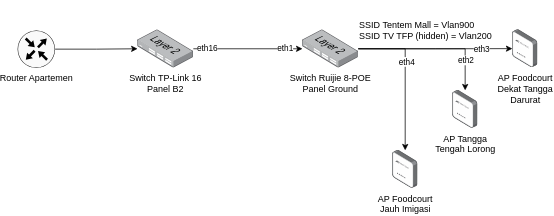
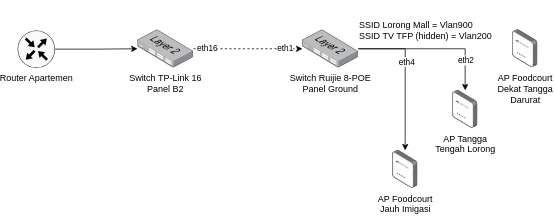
node "SSID Tentem Mall = Vlan900 SSID TV TFP (hidden) = Vlan200": label "SSID Tentem Mall = Vlan900 SSID TV TFP (hidden) = Vlan200" -> "SSID Lorong Mall = Vlan900 SSID TV TFP (hidden) = Vlan200"
edge "Switch TP-Link 16 Panel B2" -> "Switch Ruijie 8-POE Panel Ground": style solid -> dashed
edge "Switch Ruijie 8-POE Panel Ground" -> "AP Foodcourt Dekat Tangga Darurat": removed, label "eth3"
